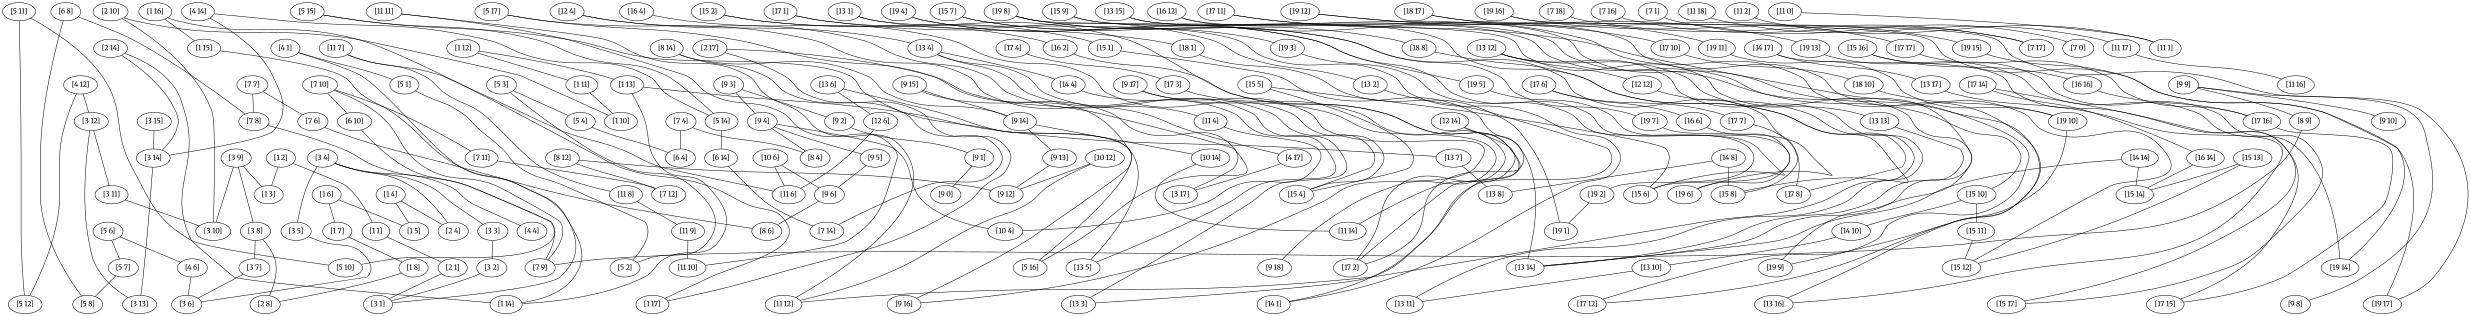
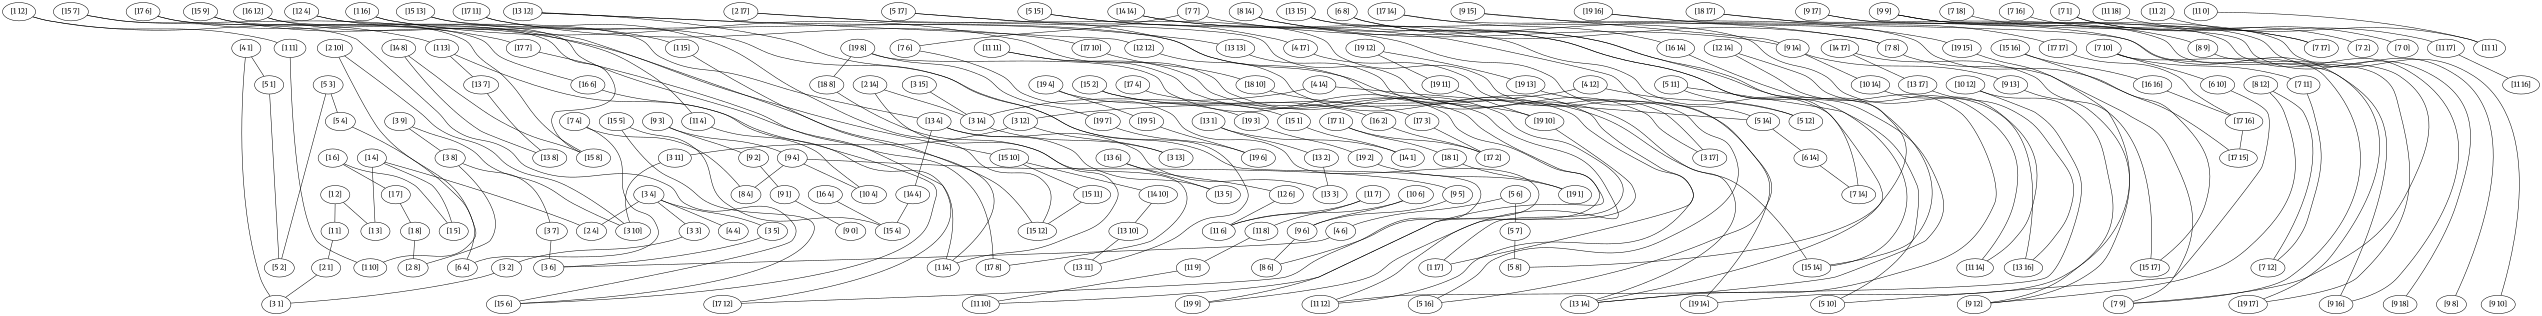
node "[7 2]": added
edge "[3 9]" -- "[1 3]": now "[1 4]" -- "[1 3]"
